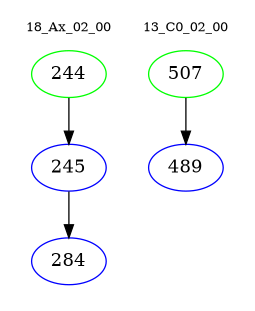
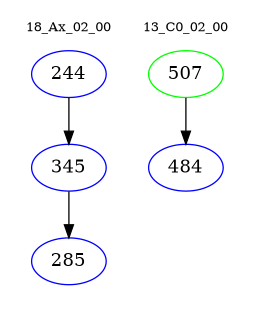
node "244": color green -> blue
node "245": label "245" -> "345"
node "489": label "489" -> "484"
node "284": label "284" -> "285"
